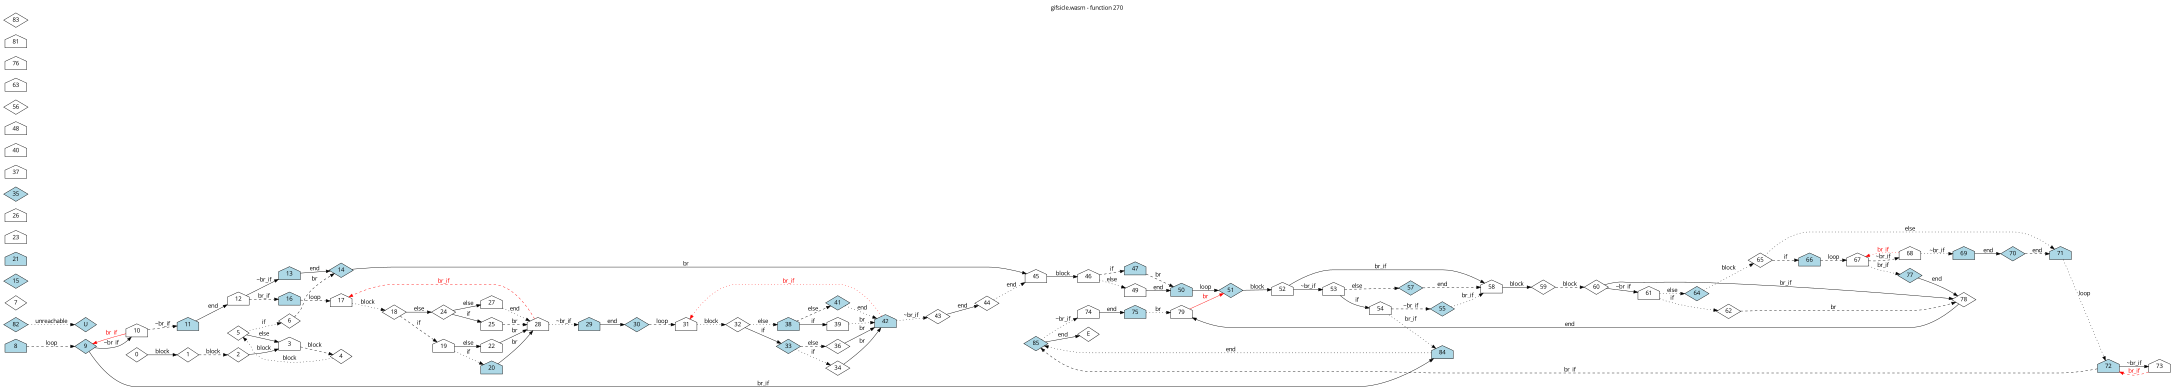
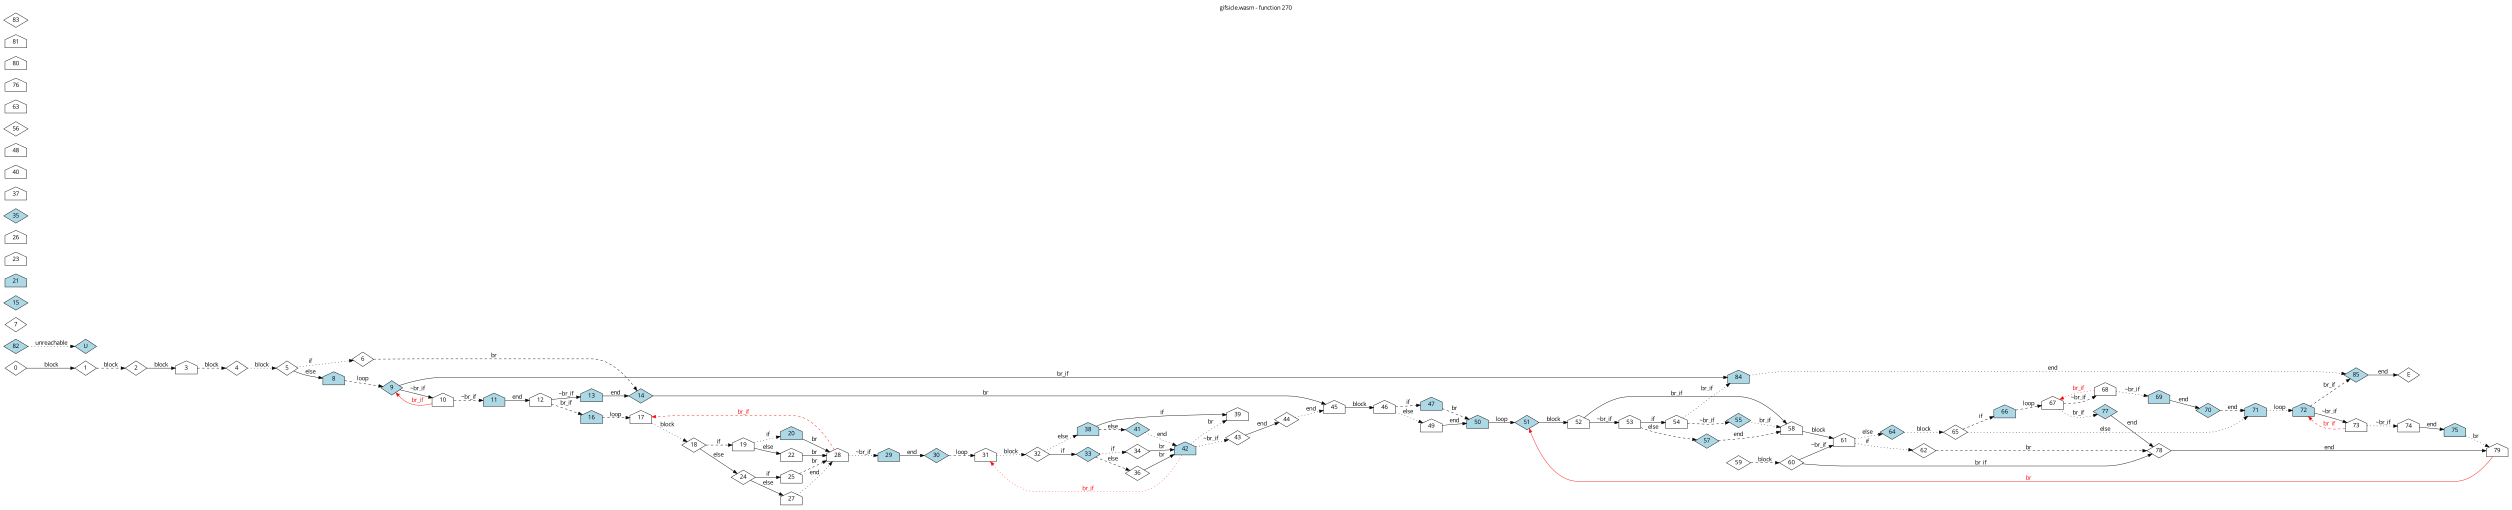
node "80": added
edge "58" -> "59": now "58" -> "61"
edge "39" -> "42": reversed
edge "85" -> "74": now "73" -> "74"
edge "5" -> "3": now "5" -> "8"
